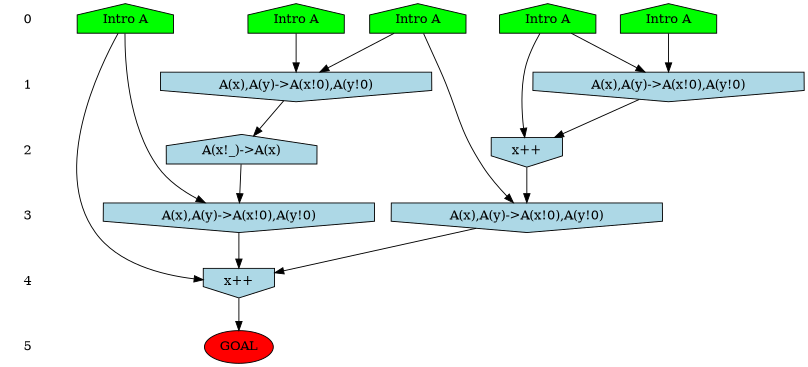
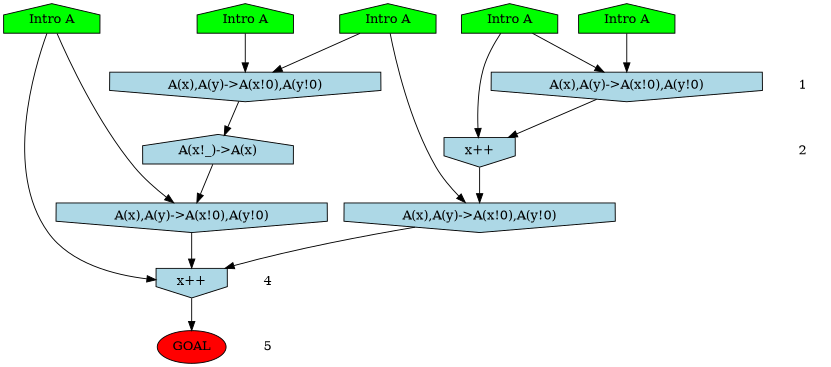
node "0": removed
node "3": removed
